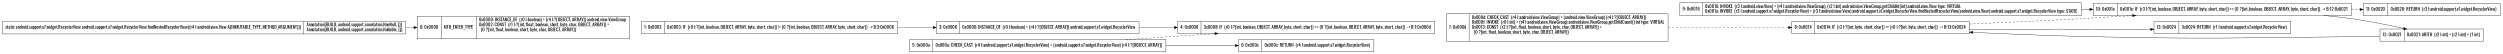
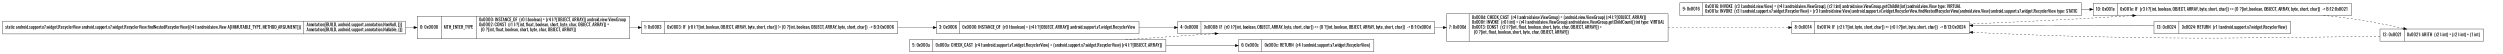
node "11: 0x0020": removed
edge "10: 0x001e" -> "12: 0x0021": style solid -> dashed
edge "0: 0x0000" -> "1: 0x0003": added
edge "4: 0x0008" -> "7: 0x000d": added
edge "8: 0x0014" -> "13: 0x0024": reversed
edge "12: 0x0021" -> "8: 0x0014": style solid -> dashed
